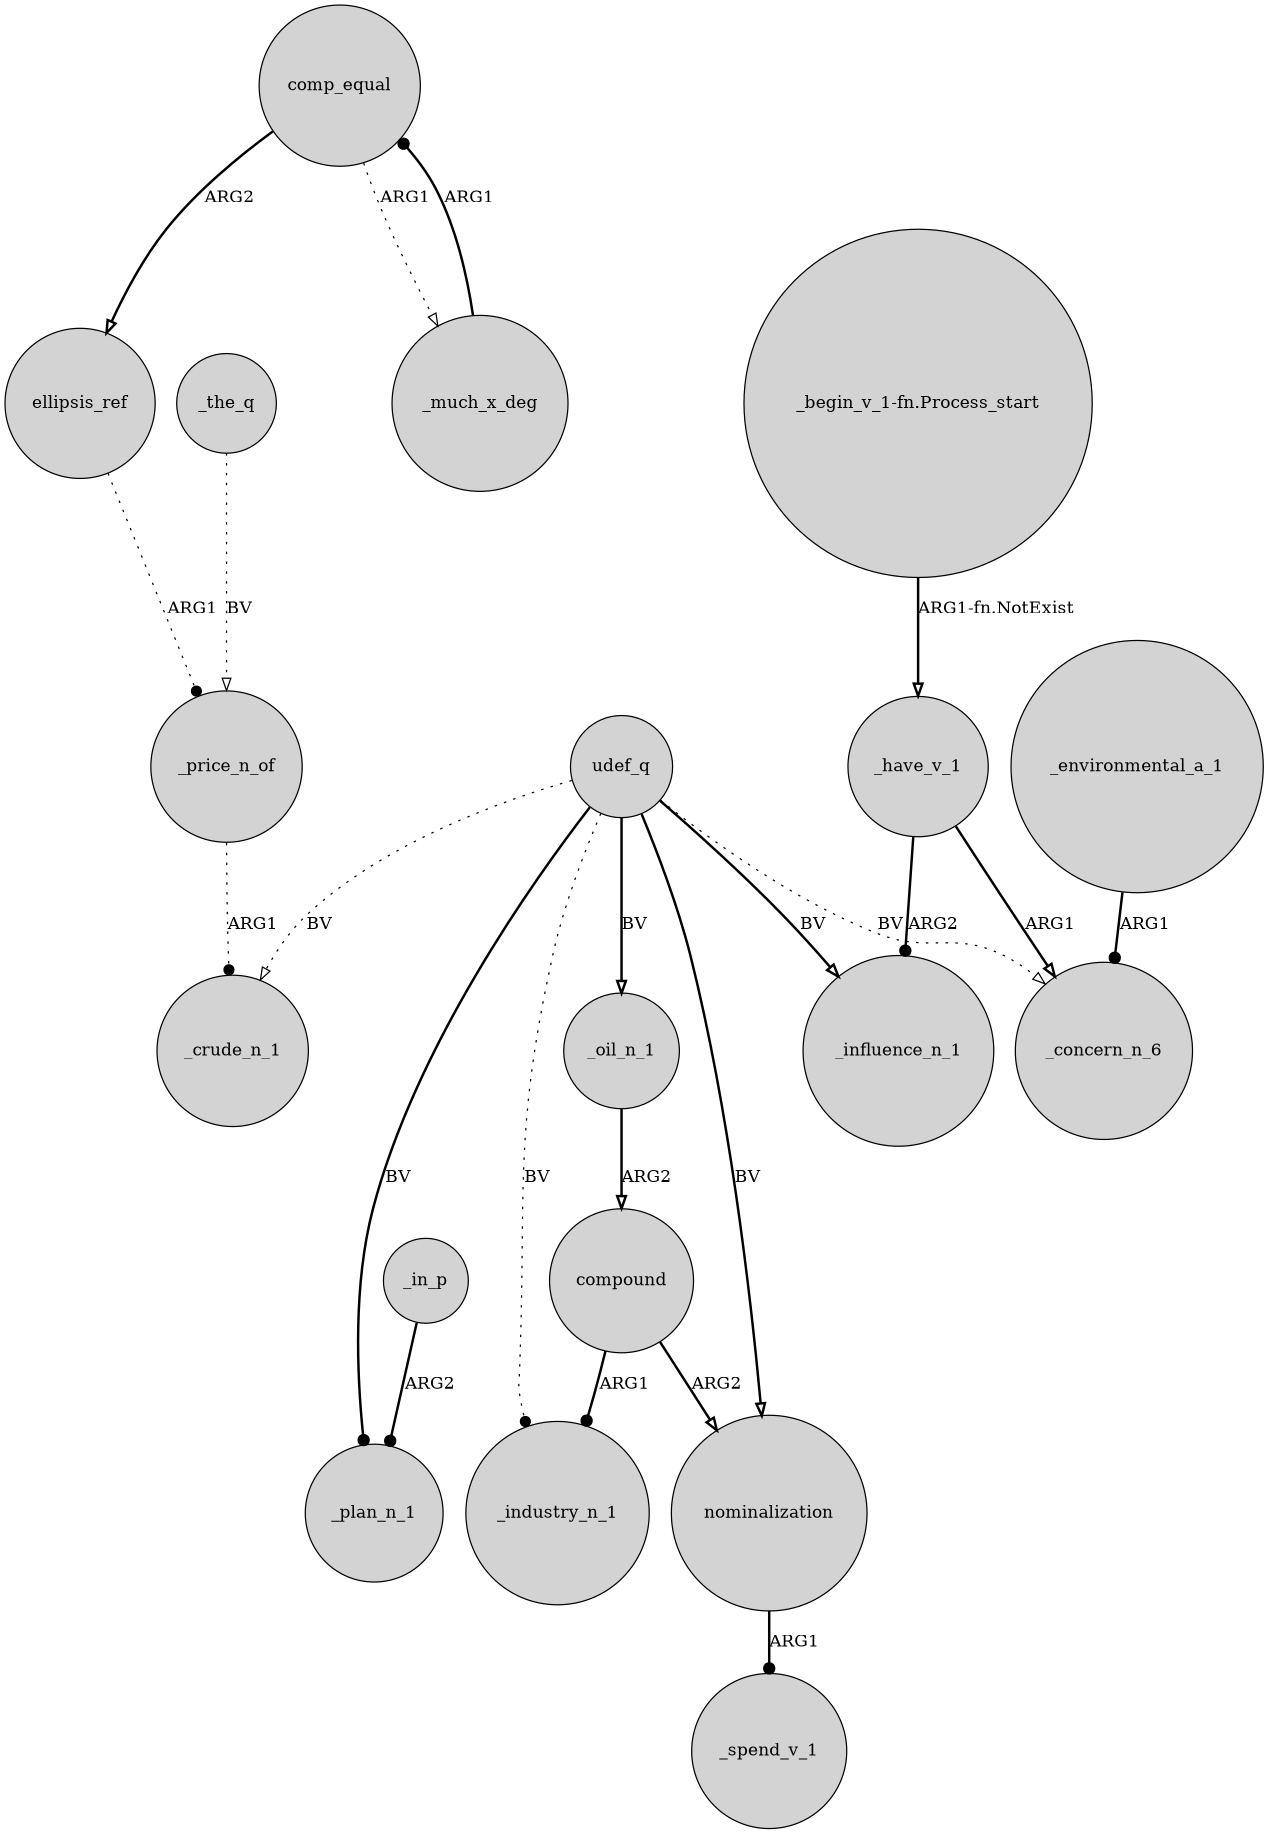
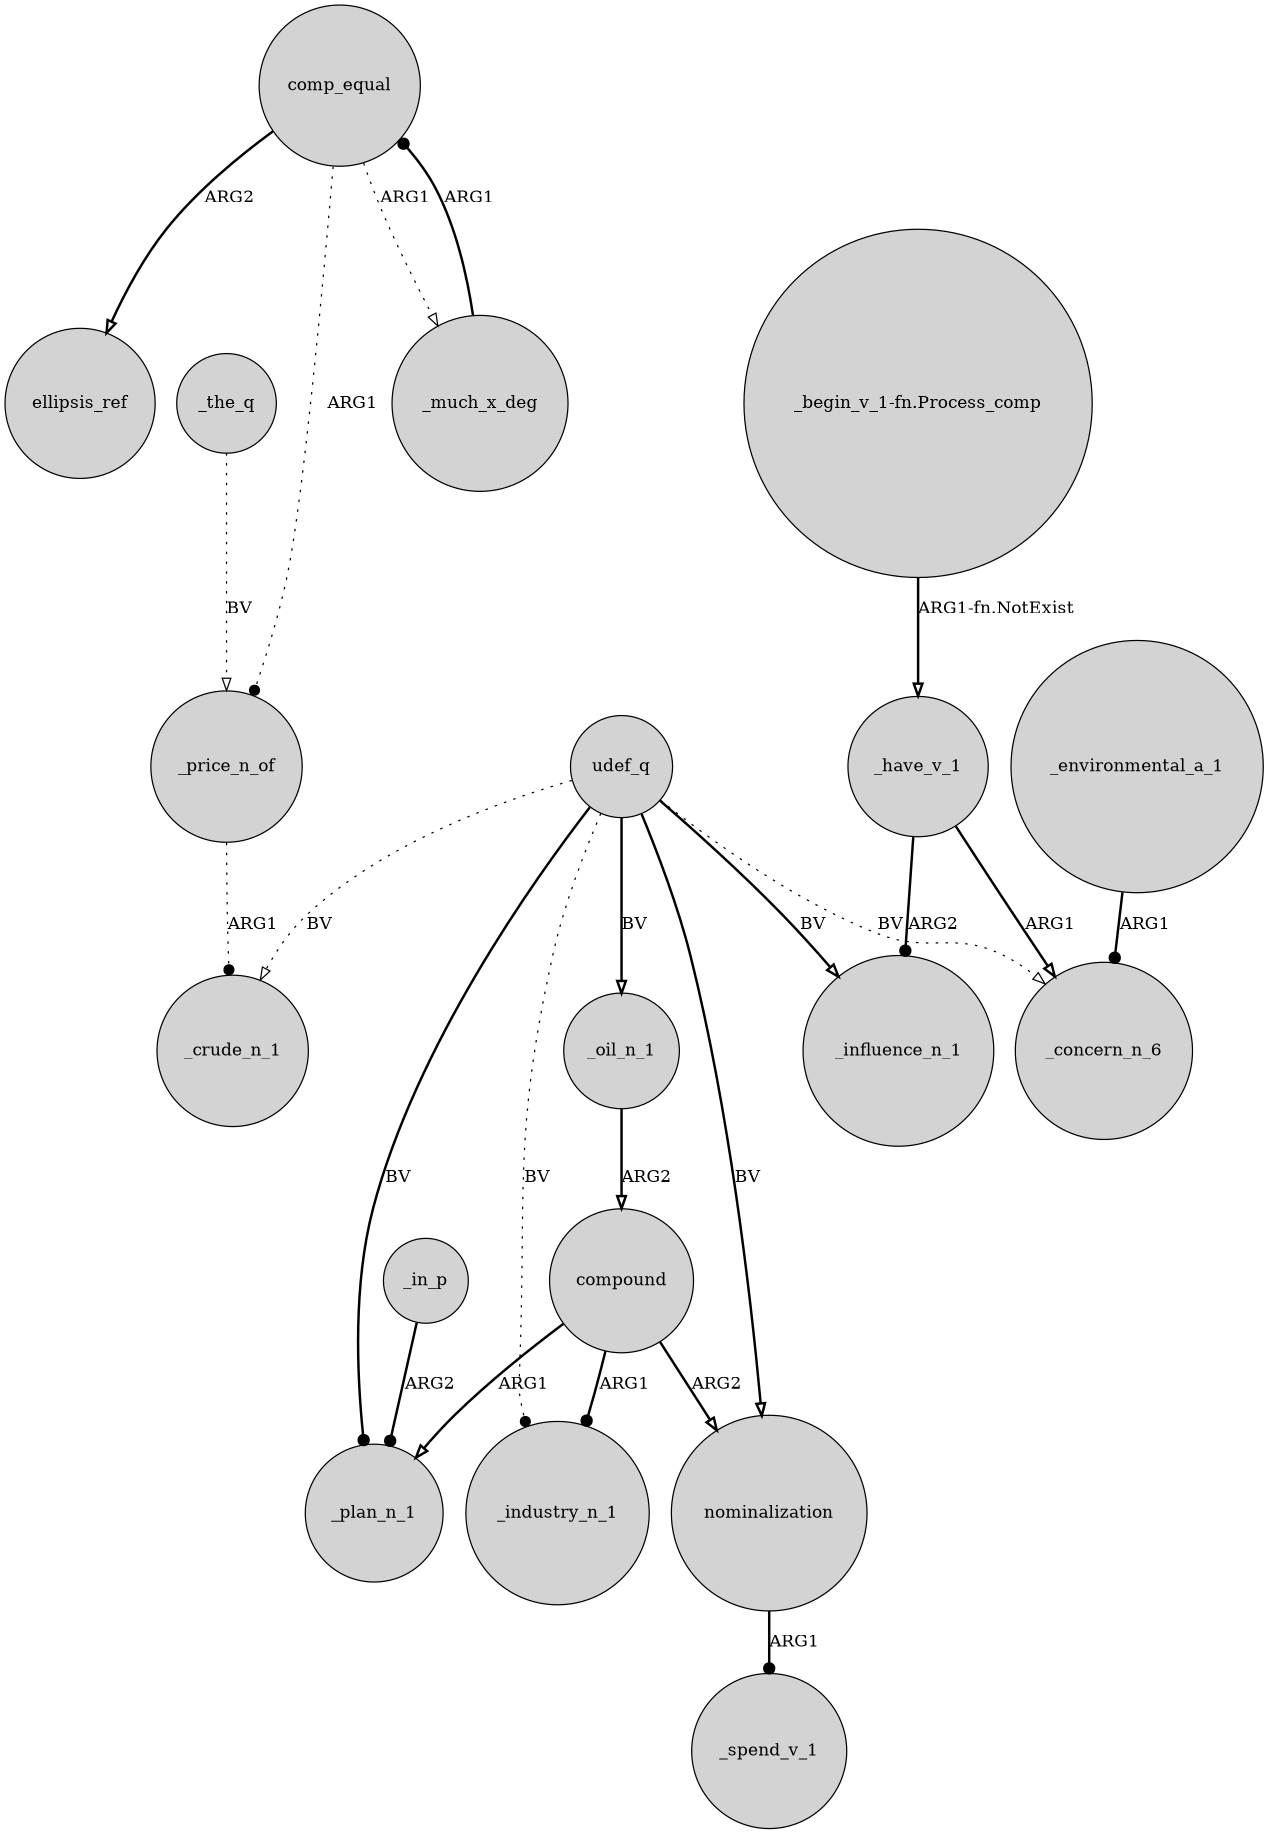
node "_begin_v_1-fn.Process_start": label "_begin_v_1-fn.Process_start" -> "_begin_v_1-fn.Process_comp"
edge "ellipsis_ref" -> "_price_n_of": now "comp_equal" -> "_price_n_of"
edge "compound" -> "_plan_n_1": added, label "ARG1"
